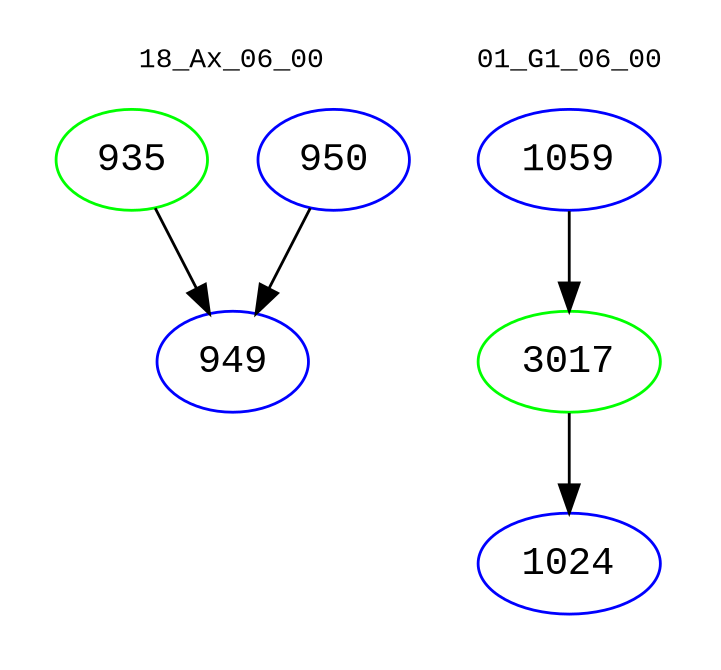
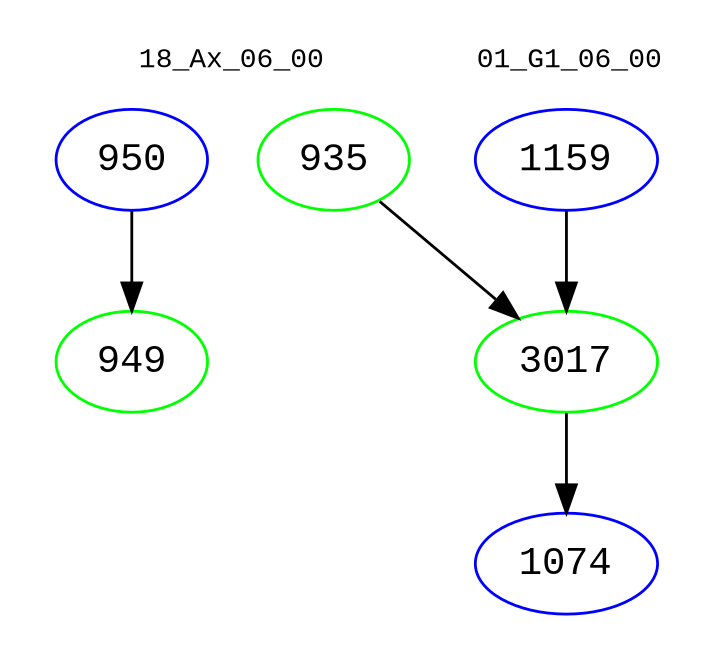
node "1059": label "1059" -> "1159"
edge "935" -> "949": now "935" -> "3017"
node "949": color blue -> green
node "1024": label "1024" -> "1074"
